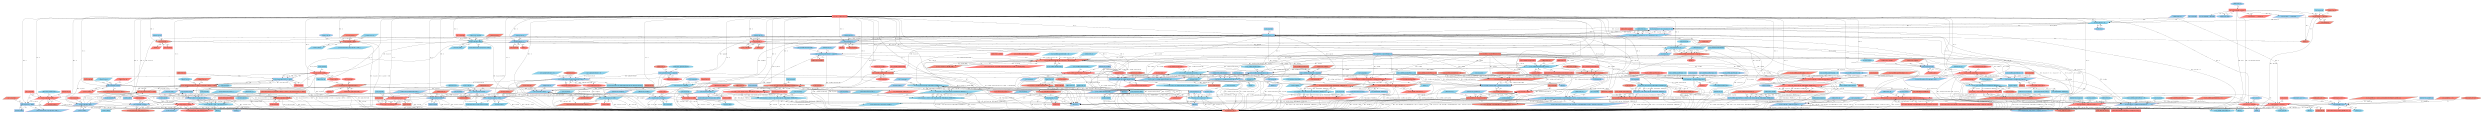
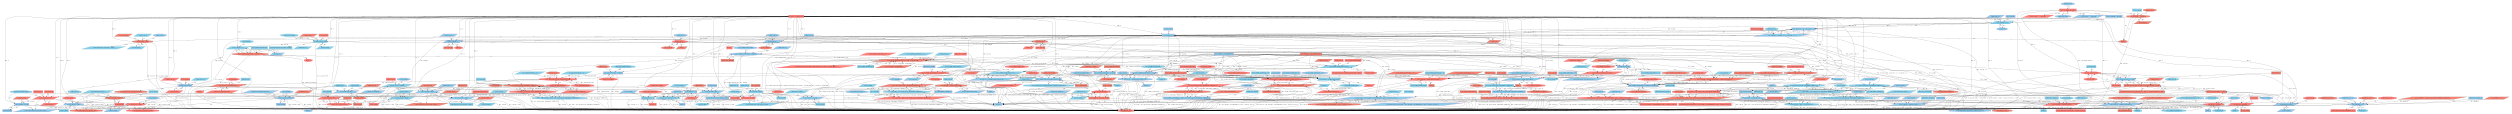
node "(Call,!didGlobalVolSlide && globalVolSlide)": fillcolor skyblue -> salmon
node "(ControlStructure,if(!didGlobalVolSlide && globalVolSlide))": removed
